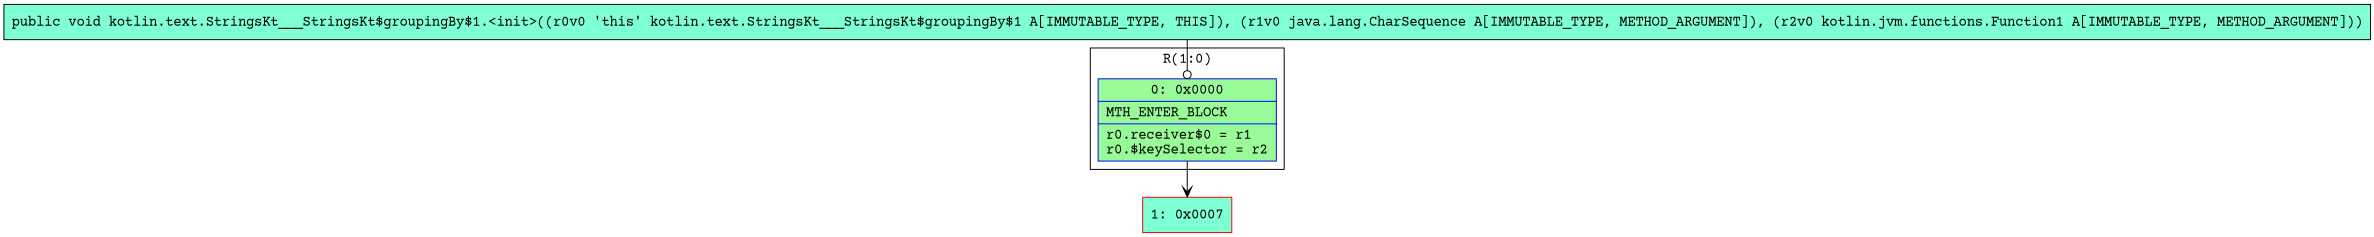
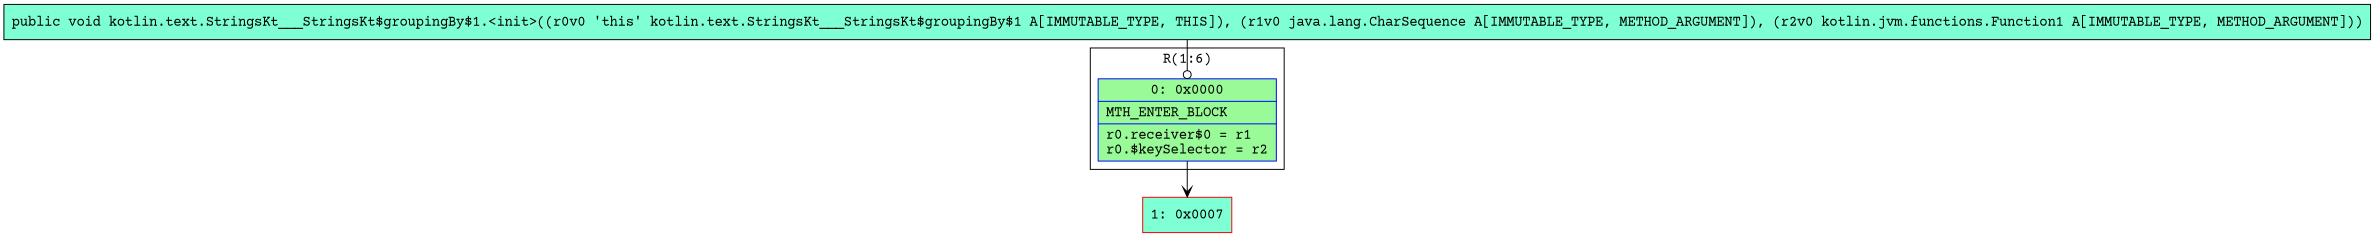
cluster "R(1:0)": label "R(1:0)" -> "R(1:6)"
